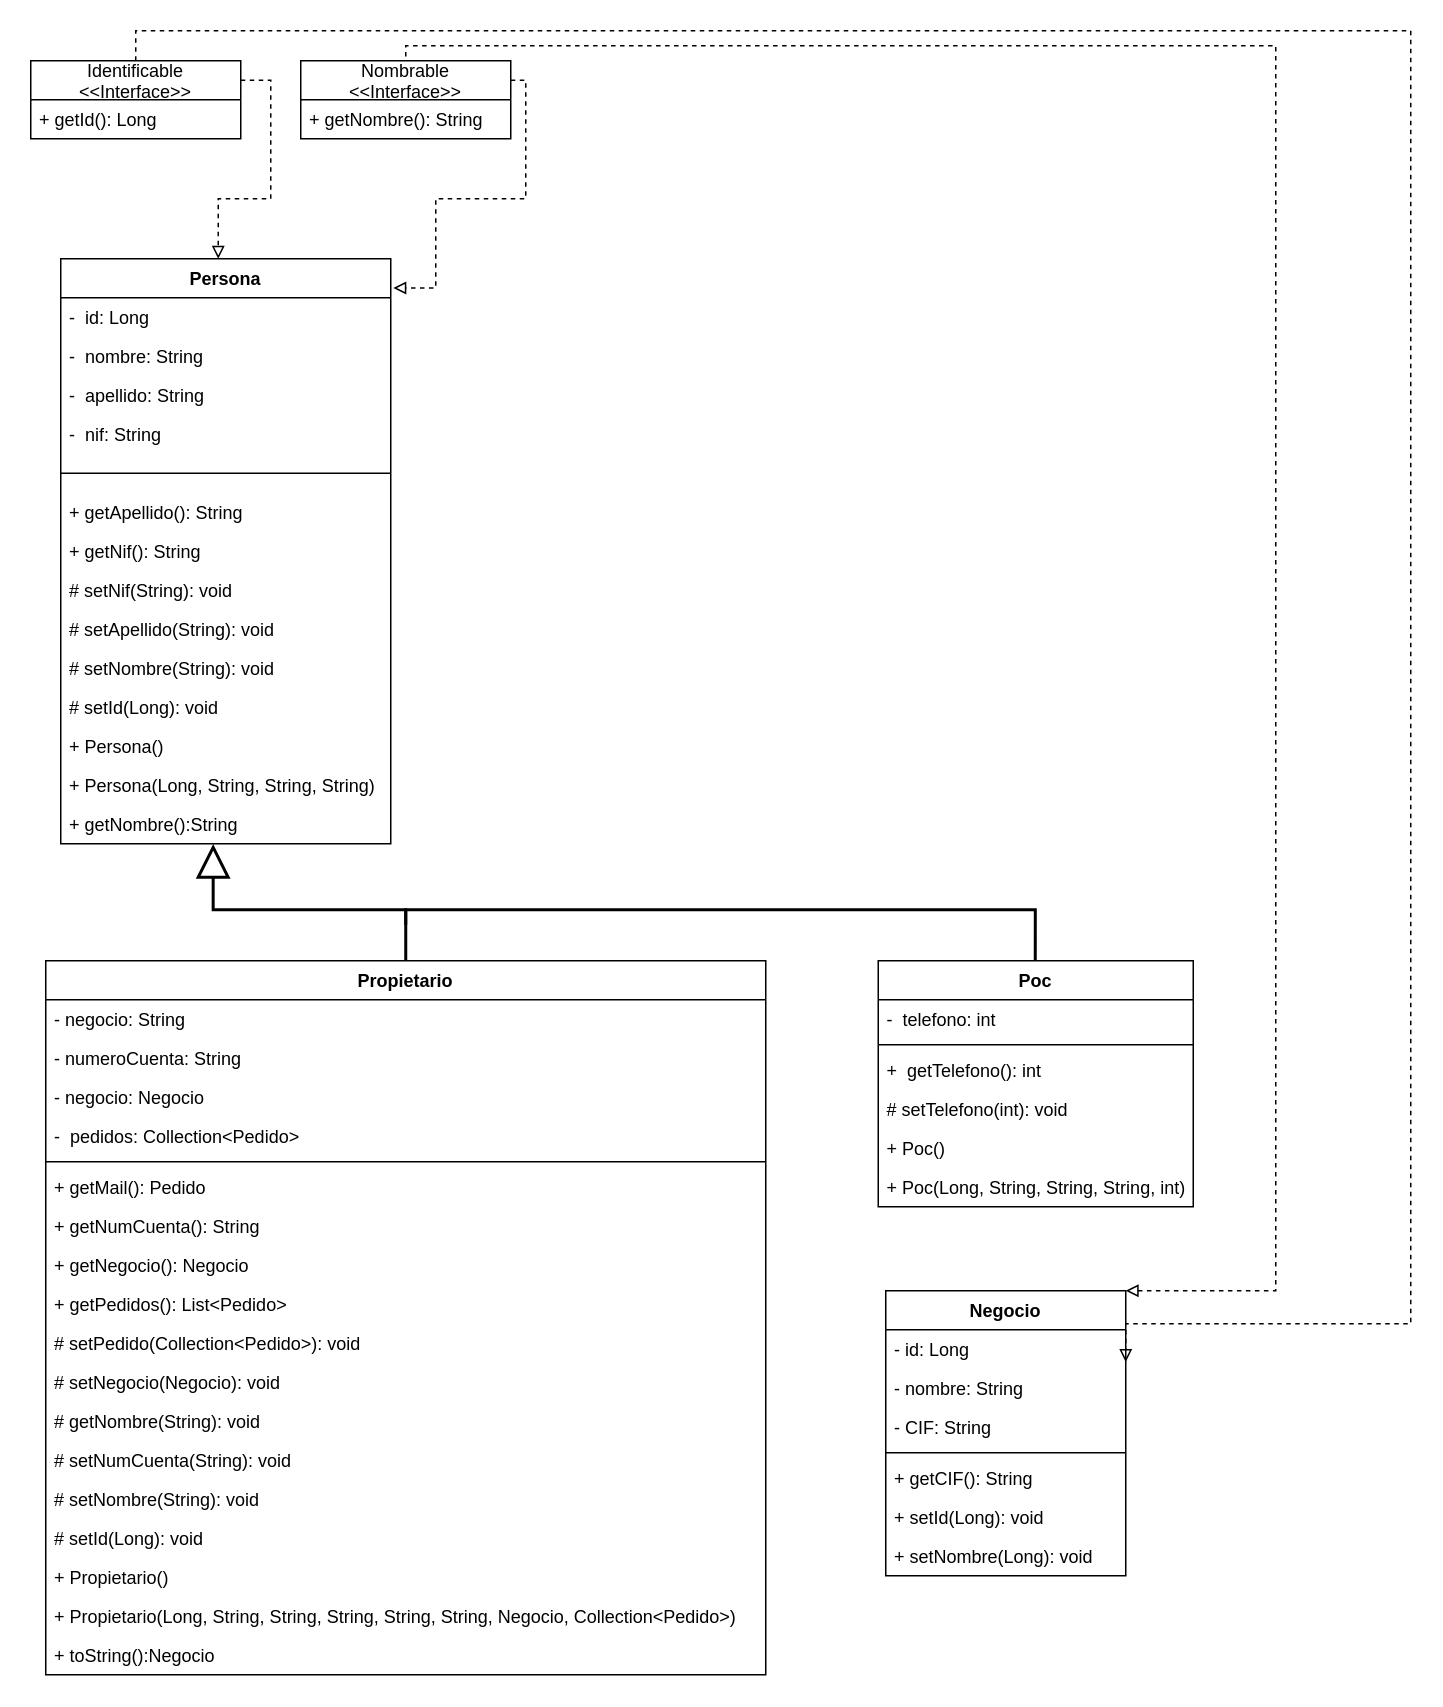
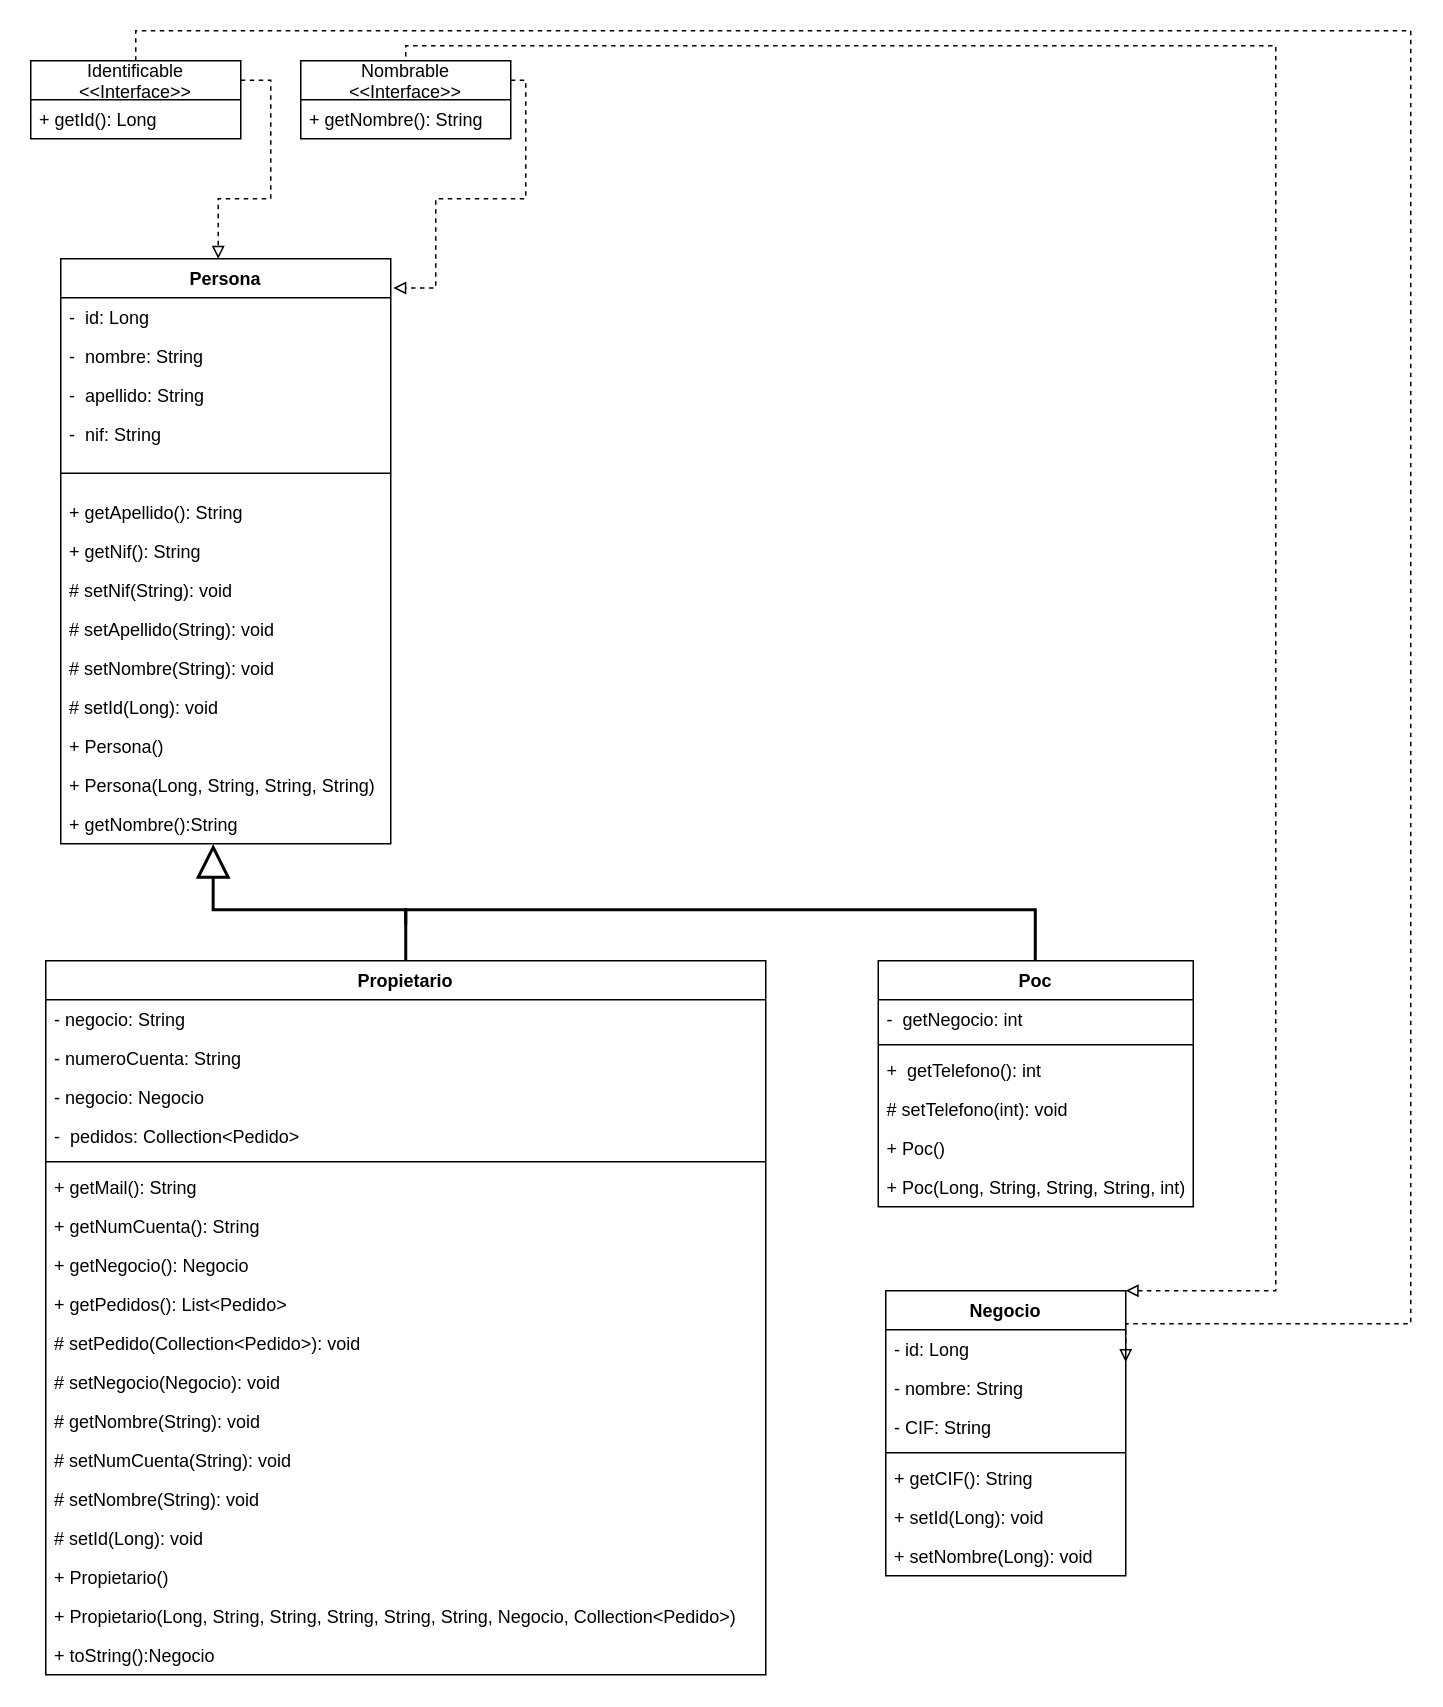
node "- telefono: int": label "- telefono: int" -> "- getNegocio: int"
node "+ getMail(): Pedido": label "+ getMail(): Pedido" -> "+ getMail(): String"
